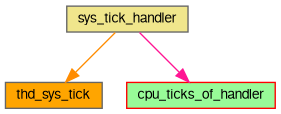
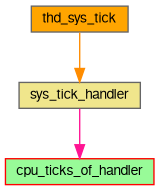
edge "sys_tick_handler" -> "thd_sys_tick": reversed
